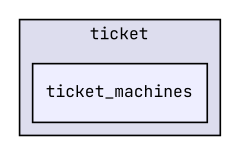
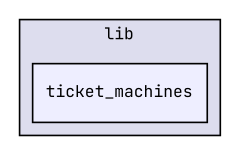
cluster "ticket": label "ticket" -> "lib"
